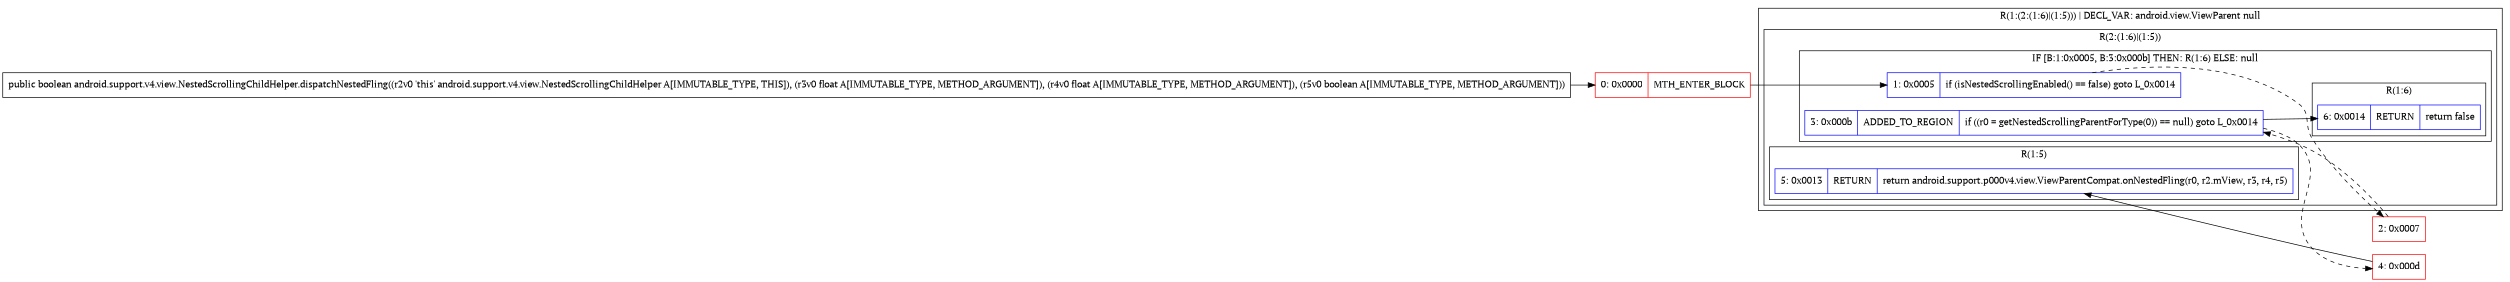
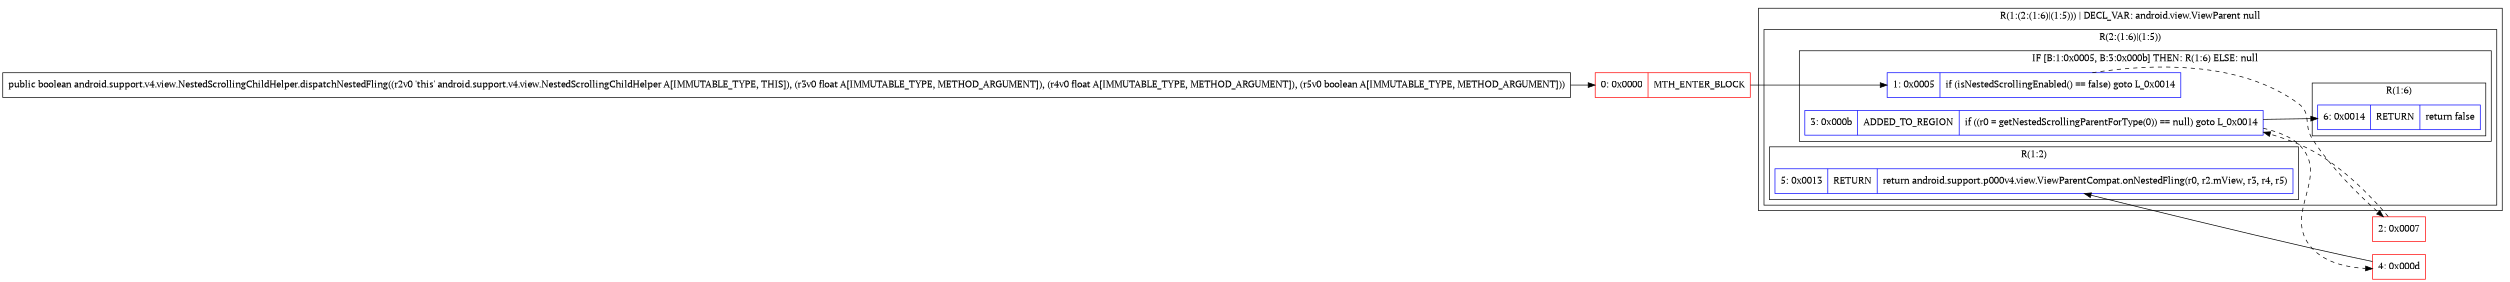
cluster "R(1:5)": label "R(1:5)" -> "R(1:2)"
